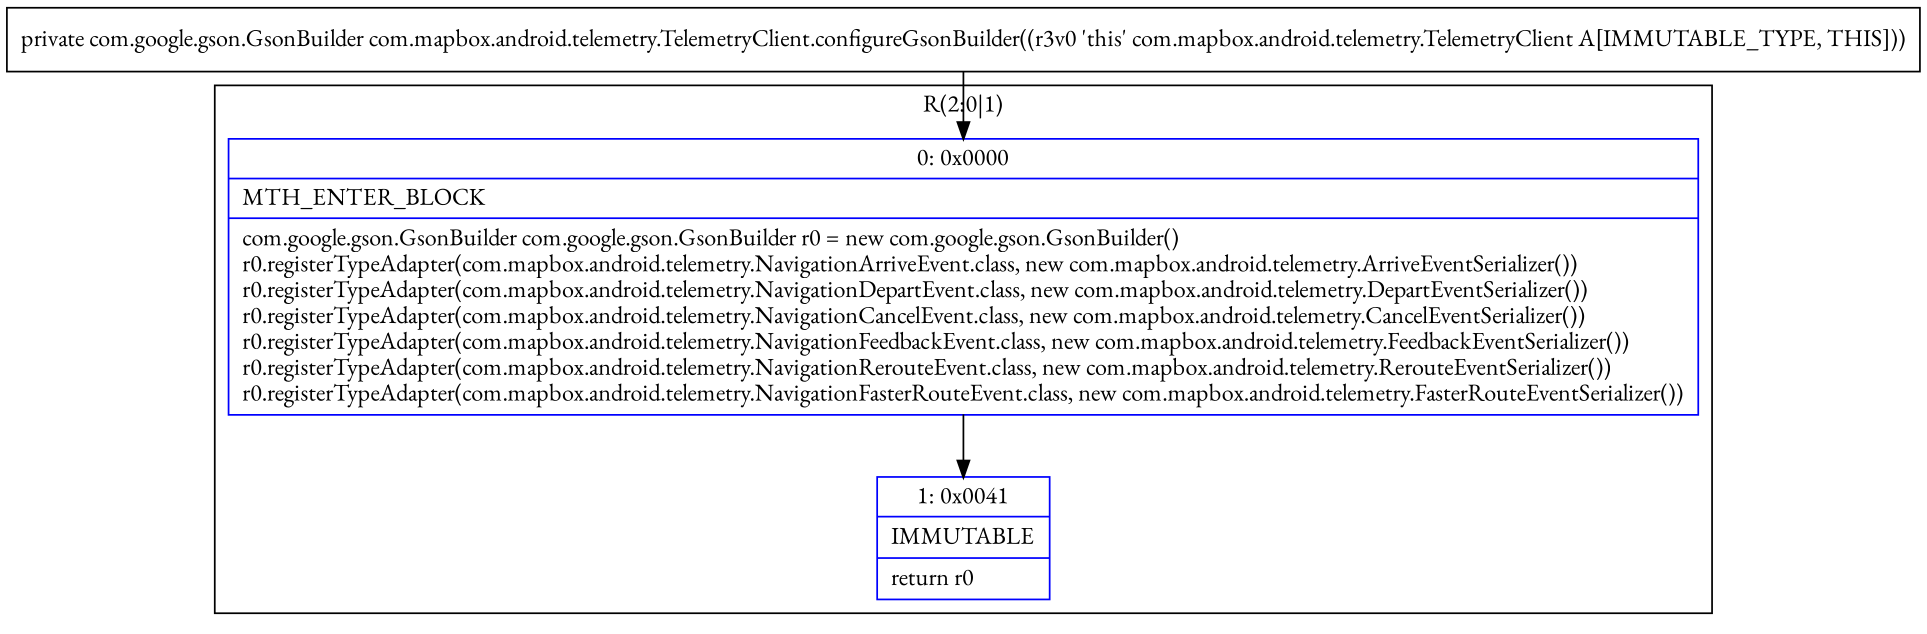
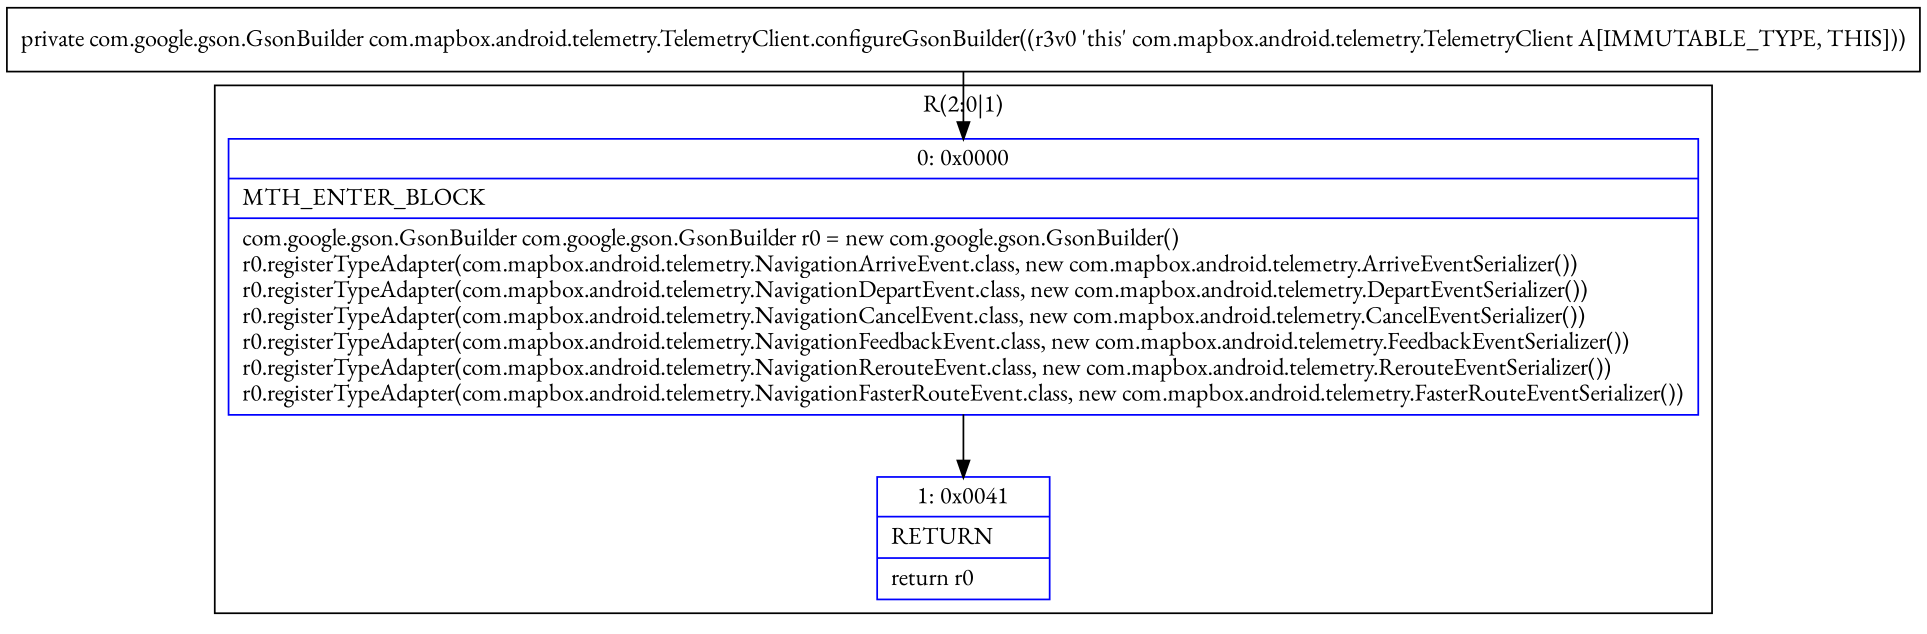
node "1: 0x0041": text "IMMUTABLE" -> "RETURN"
